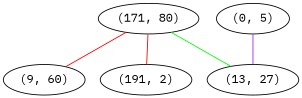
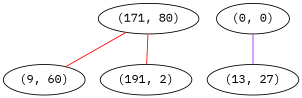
node "(0, 5)": label "(0, 5)" -> "(0, 0)"
edge "(171, 80)" -- "(13, 27)": removed
